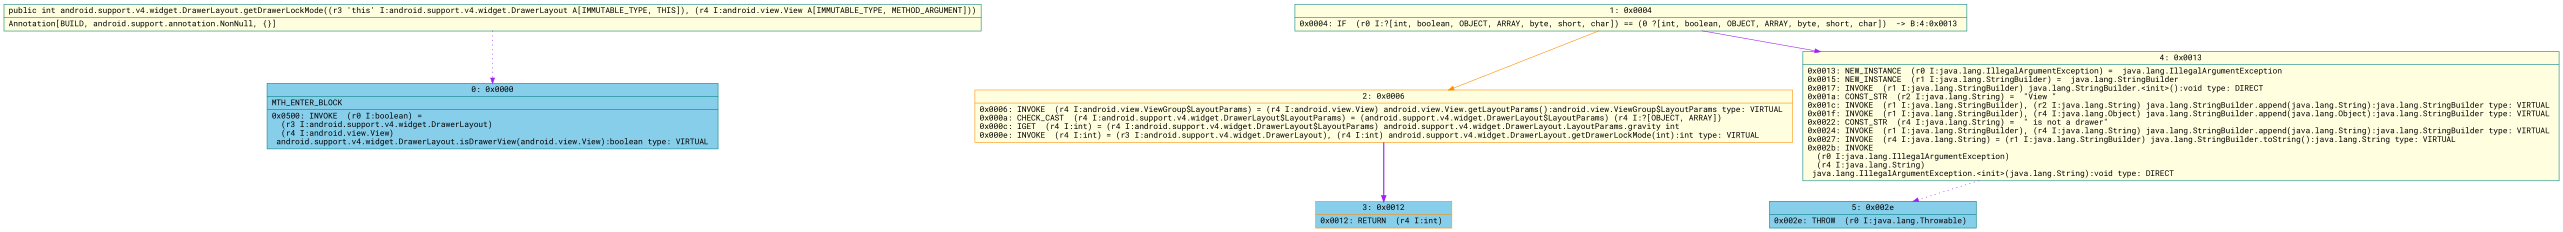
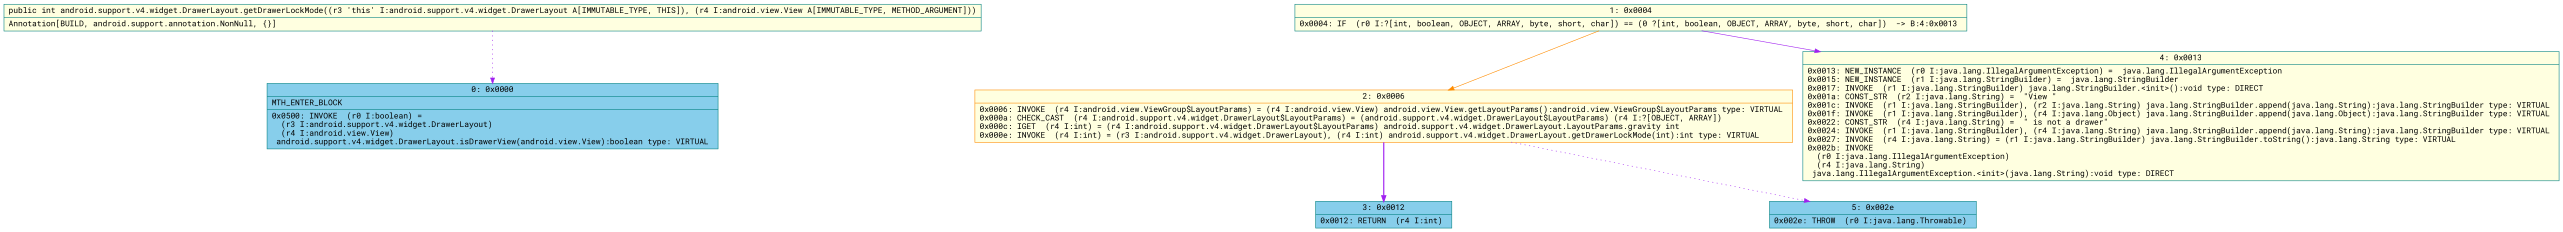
edge "4: 0x0013" -> "5: 0x002e": now "2: 0x0006" -> "5: 0x002e"
node "3: 0x0012": color darkorange -> teal
